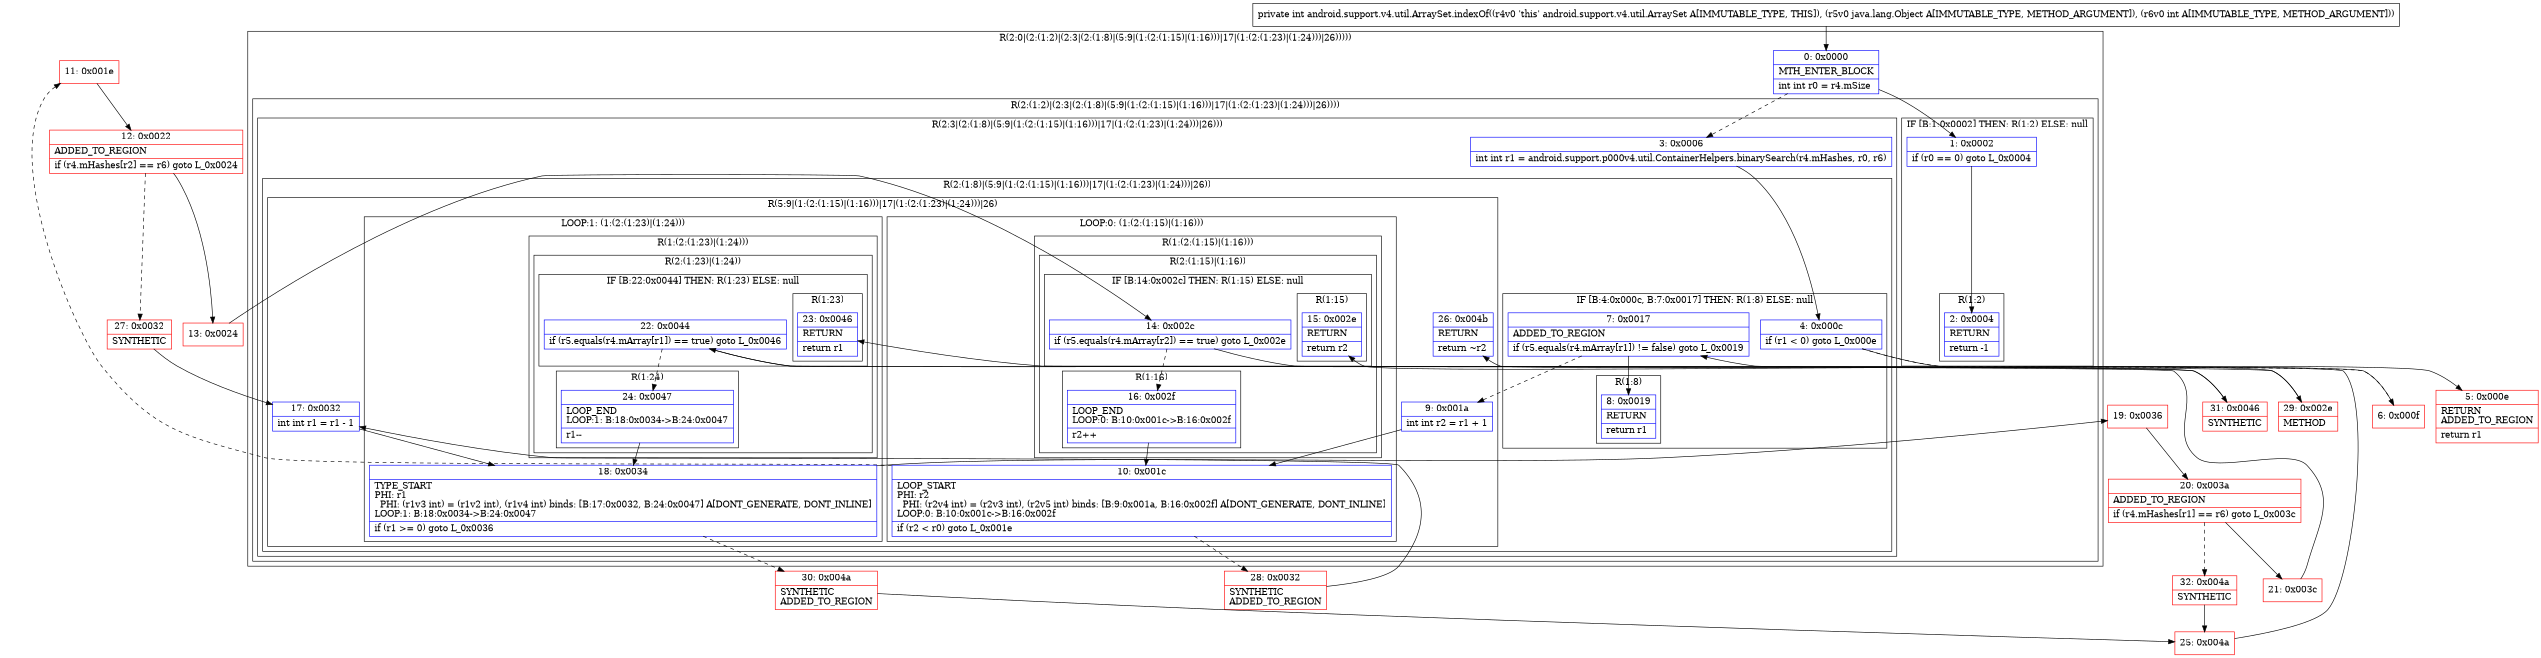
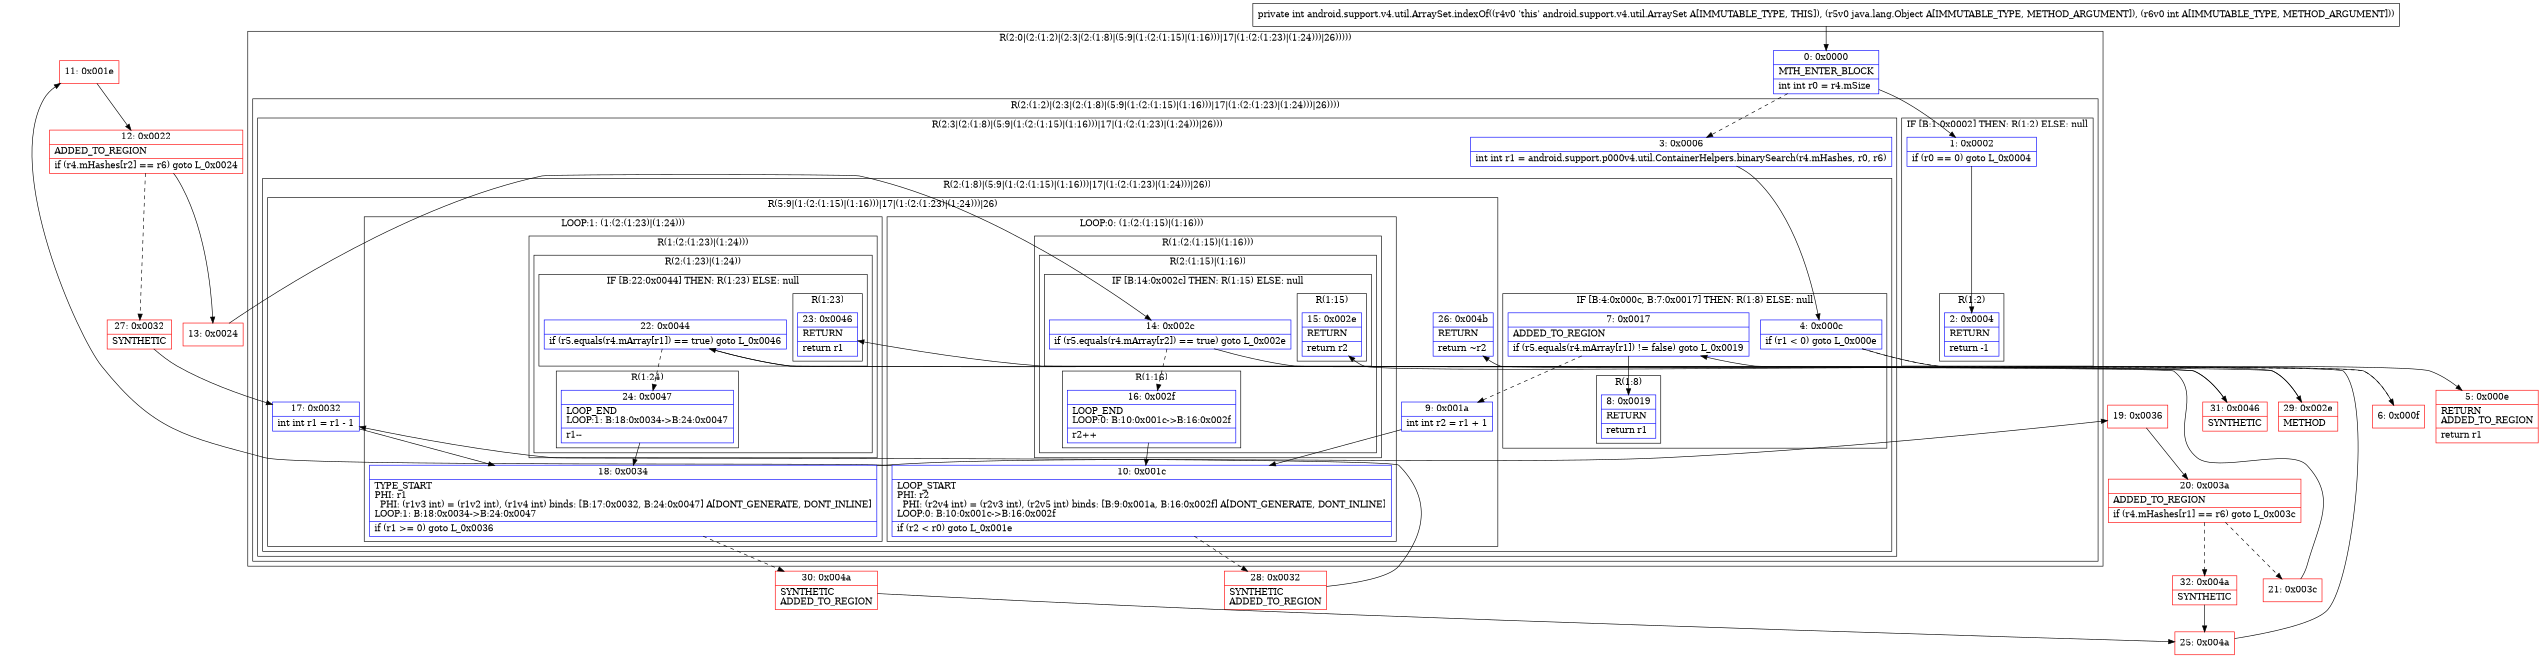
edge "10: 0x001c" -> "11: 0x001e": style dashed -> solid
edge "20: 0x003a" -> "21: 0x003c": style solid -> dashed
